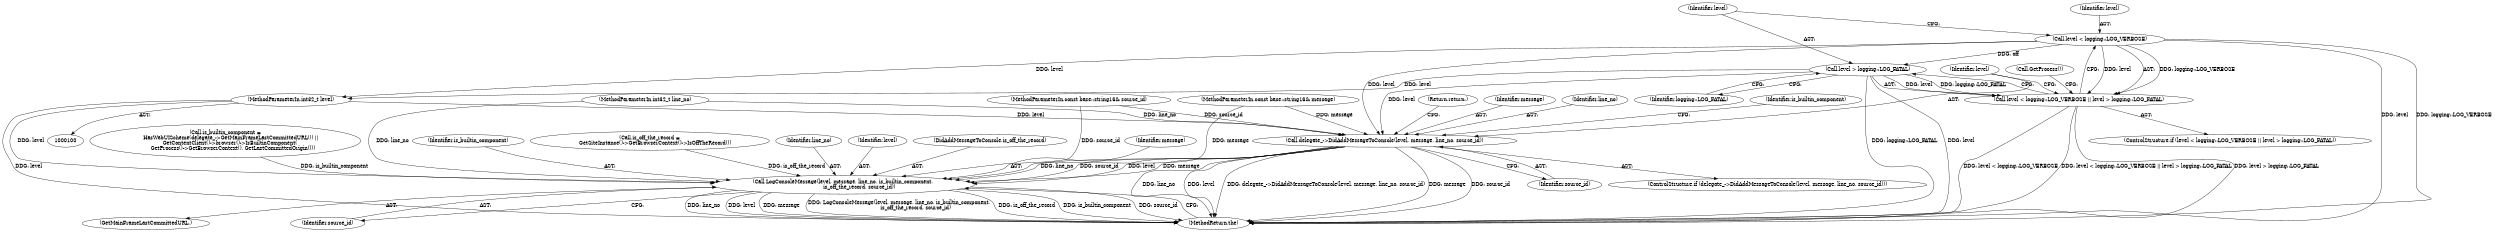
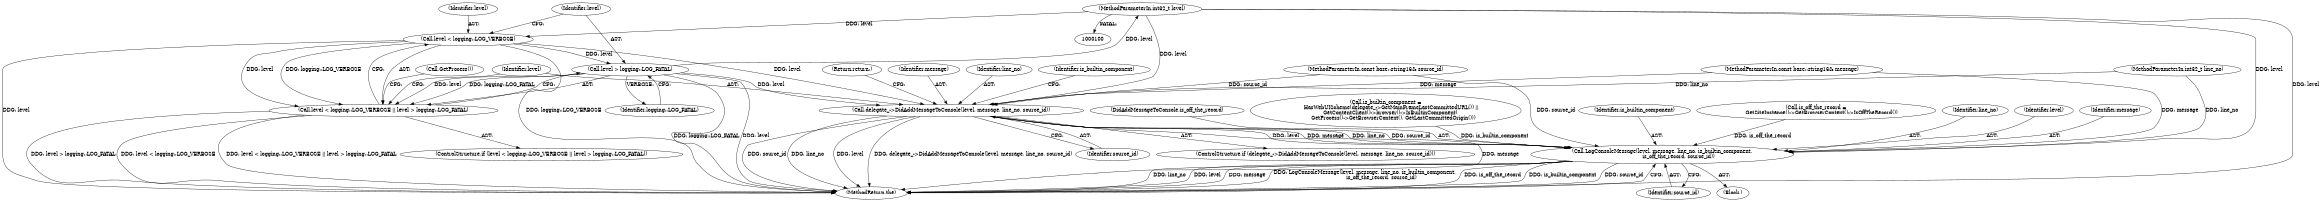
edge "(Call,level < logging::LOG_VERBOSE)" -> "(Call,level > logging::LOG_FATAL)": label "DDG: off" -> "DDG: level"
edge "(Call,level < logging::LOG_VERBOSE)" -> "(MethodParameterIn,int32_t level)": reversed
edge "(Call,level > logging::LOG_FATAL)" -> "(Identifier,logging::LOG_FATAL)": label "CFG: " -> "VERBOSE: "
edge "(MethodParameterIn,int32_t level)" -> "1000100": label "AST: " -> "FATAL: "
node "(GetMainFrameLastCommittedURL,)": label "(GetMainFrameLastCommittedURL,)" -> "(Block,)"
